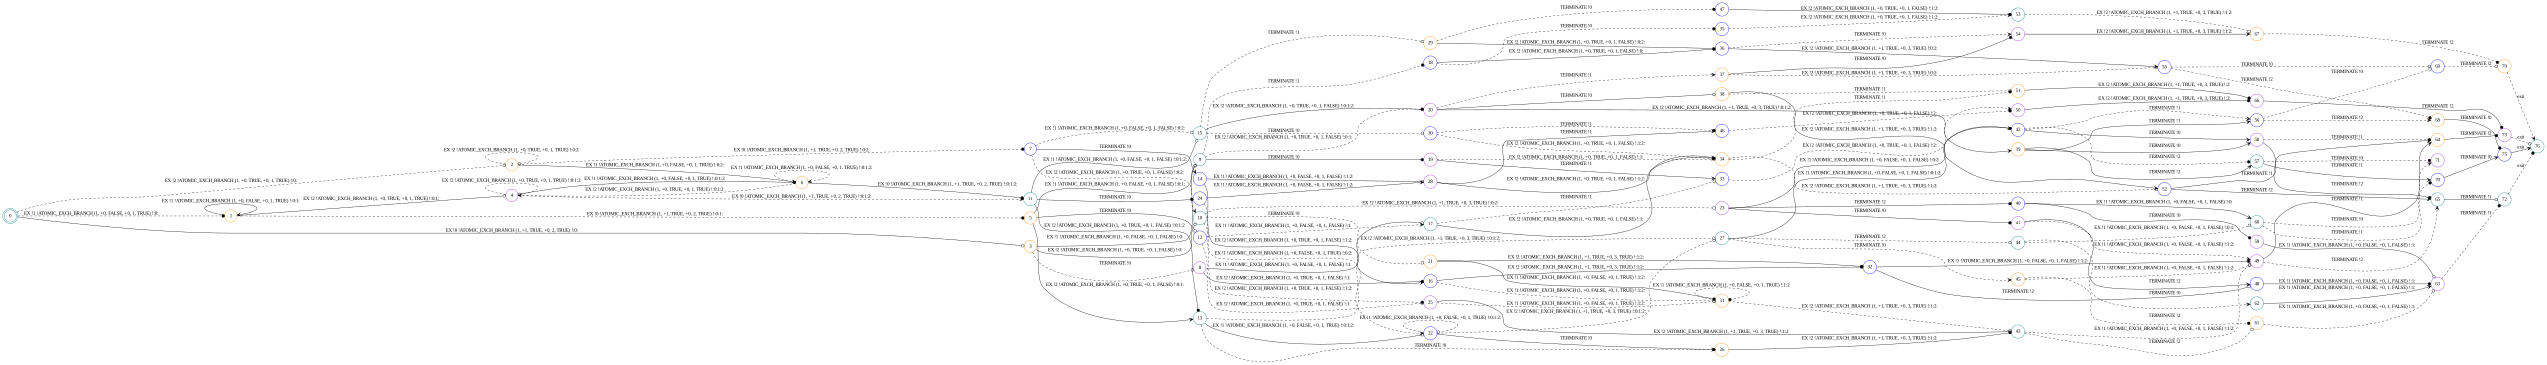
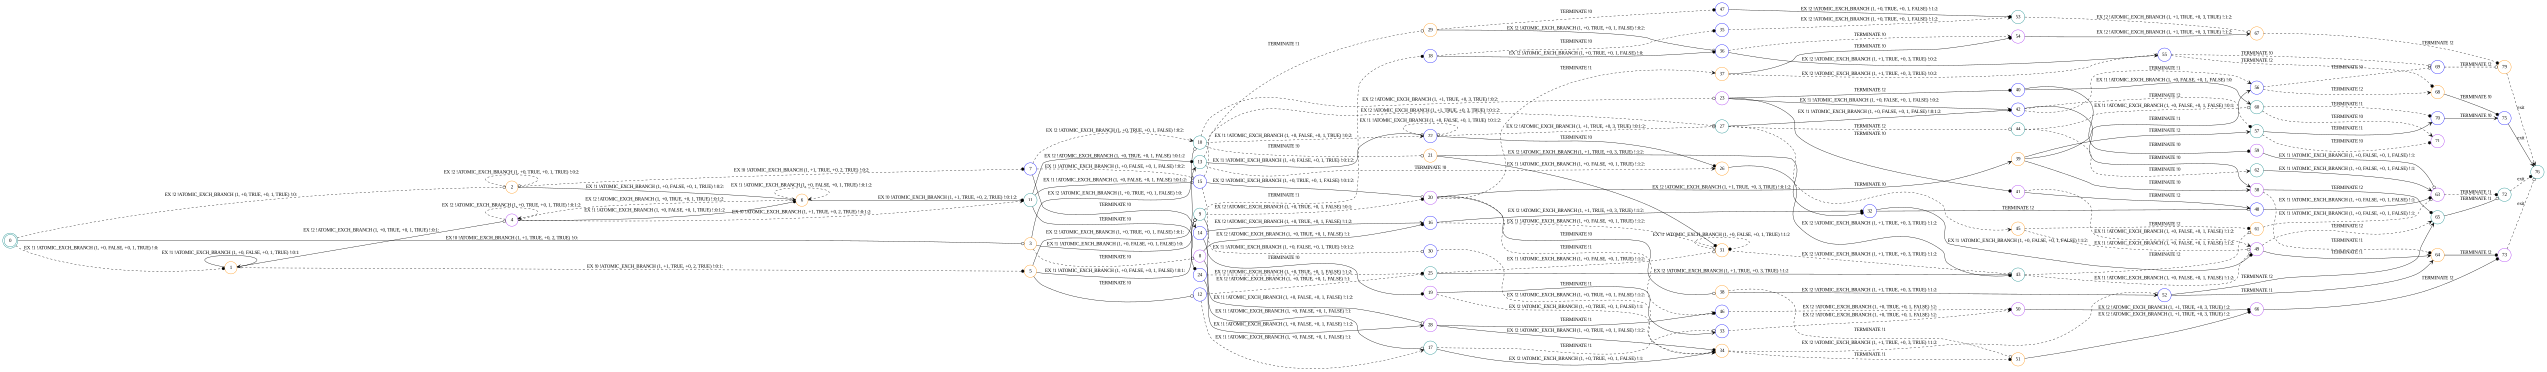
edge "30" -> "46": now "20" -> "46"
edge "15" -> "30": label "TERMINATE !0" -> "EX !1 !ATOMIC_EXCH_BRANCH (1, +0, FALSE, +0, 1, TRUE) !:0:1:2:"
node "15": color teal -> blue
node "25": color purple -> teal
